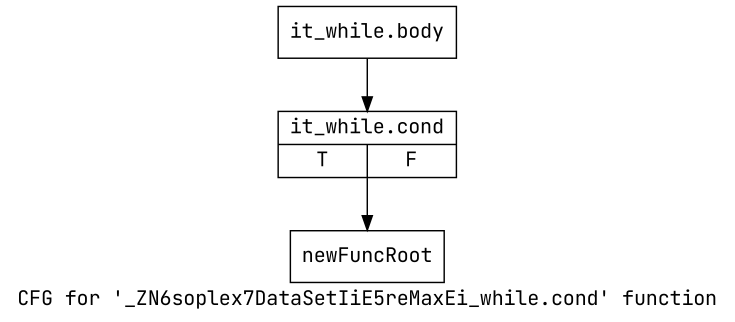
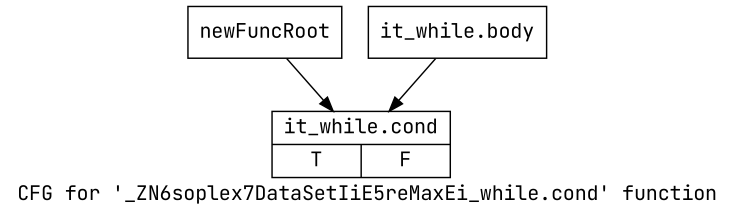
edge "it_while.cond" -> "newFuncRoot": reversed
